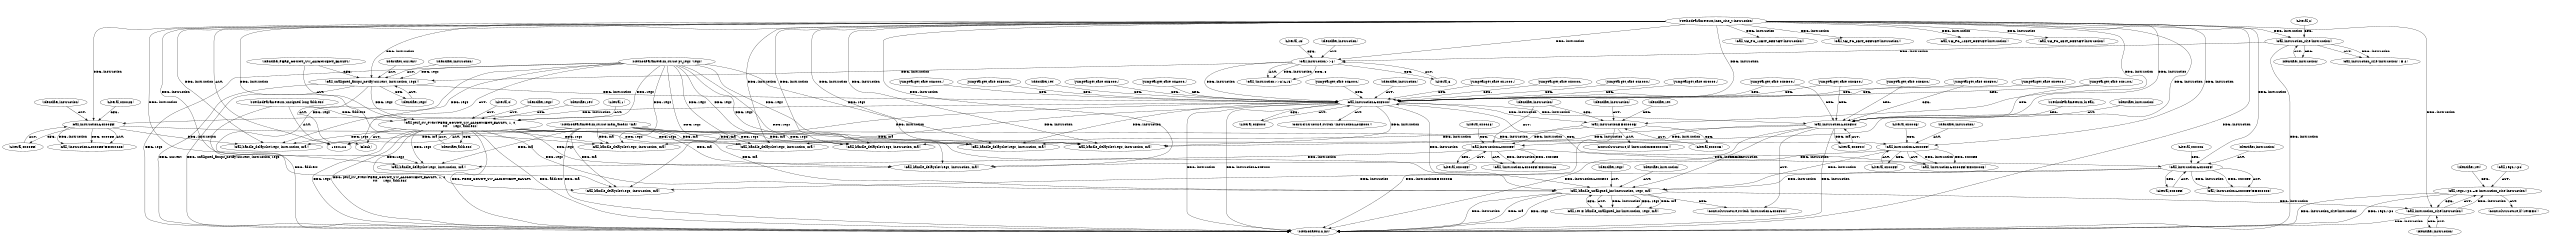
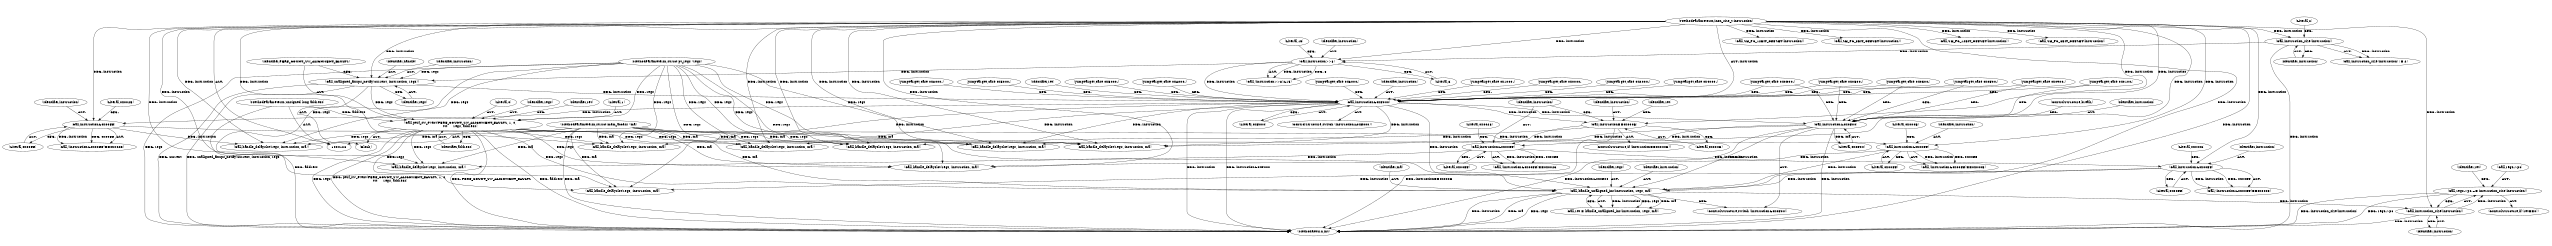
node "(Identifier,current)": label "(Identifier,current)" -> "(Identifier,handle)"
edge "(MethodParameterIn,insn_size_t instruction)" -> "(Call,instruction&0xF000)": label "DDG: instruction" -> "AST: instruction"
edge "(MethodParameterIn,struct pt_regs *regs)" -> "1000126": removed, label "AST:"
node "(MethodParameterIn,break;)": label "(MethodParameterIn,break;)" -> "(ControlStructure,break;)"
edge "(JumpTarget,case 0x0900:)" -> "(Call,instruction&0x0F00)": added, label "CFG:"
edge "(MethodParameterIn,insn_size_t instruction)" -> "(Call,handle_unaligned_ins(instruction, regs, ma))": added, label "DDG: instruction"
edge "(Call,(instruction&0x00FF)==0x000B)" -> "(Call,instruction&0xF000)": now "(JumpTarget,case 0x0500:)" -> "(Call,instruction&0xF000)"
node "(Identifier,ma)": added
